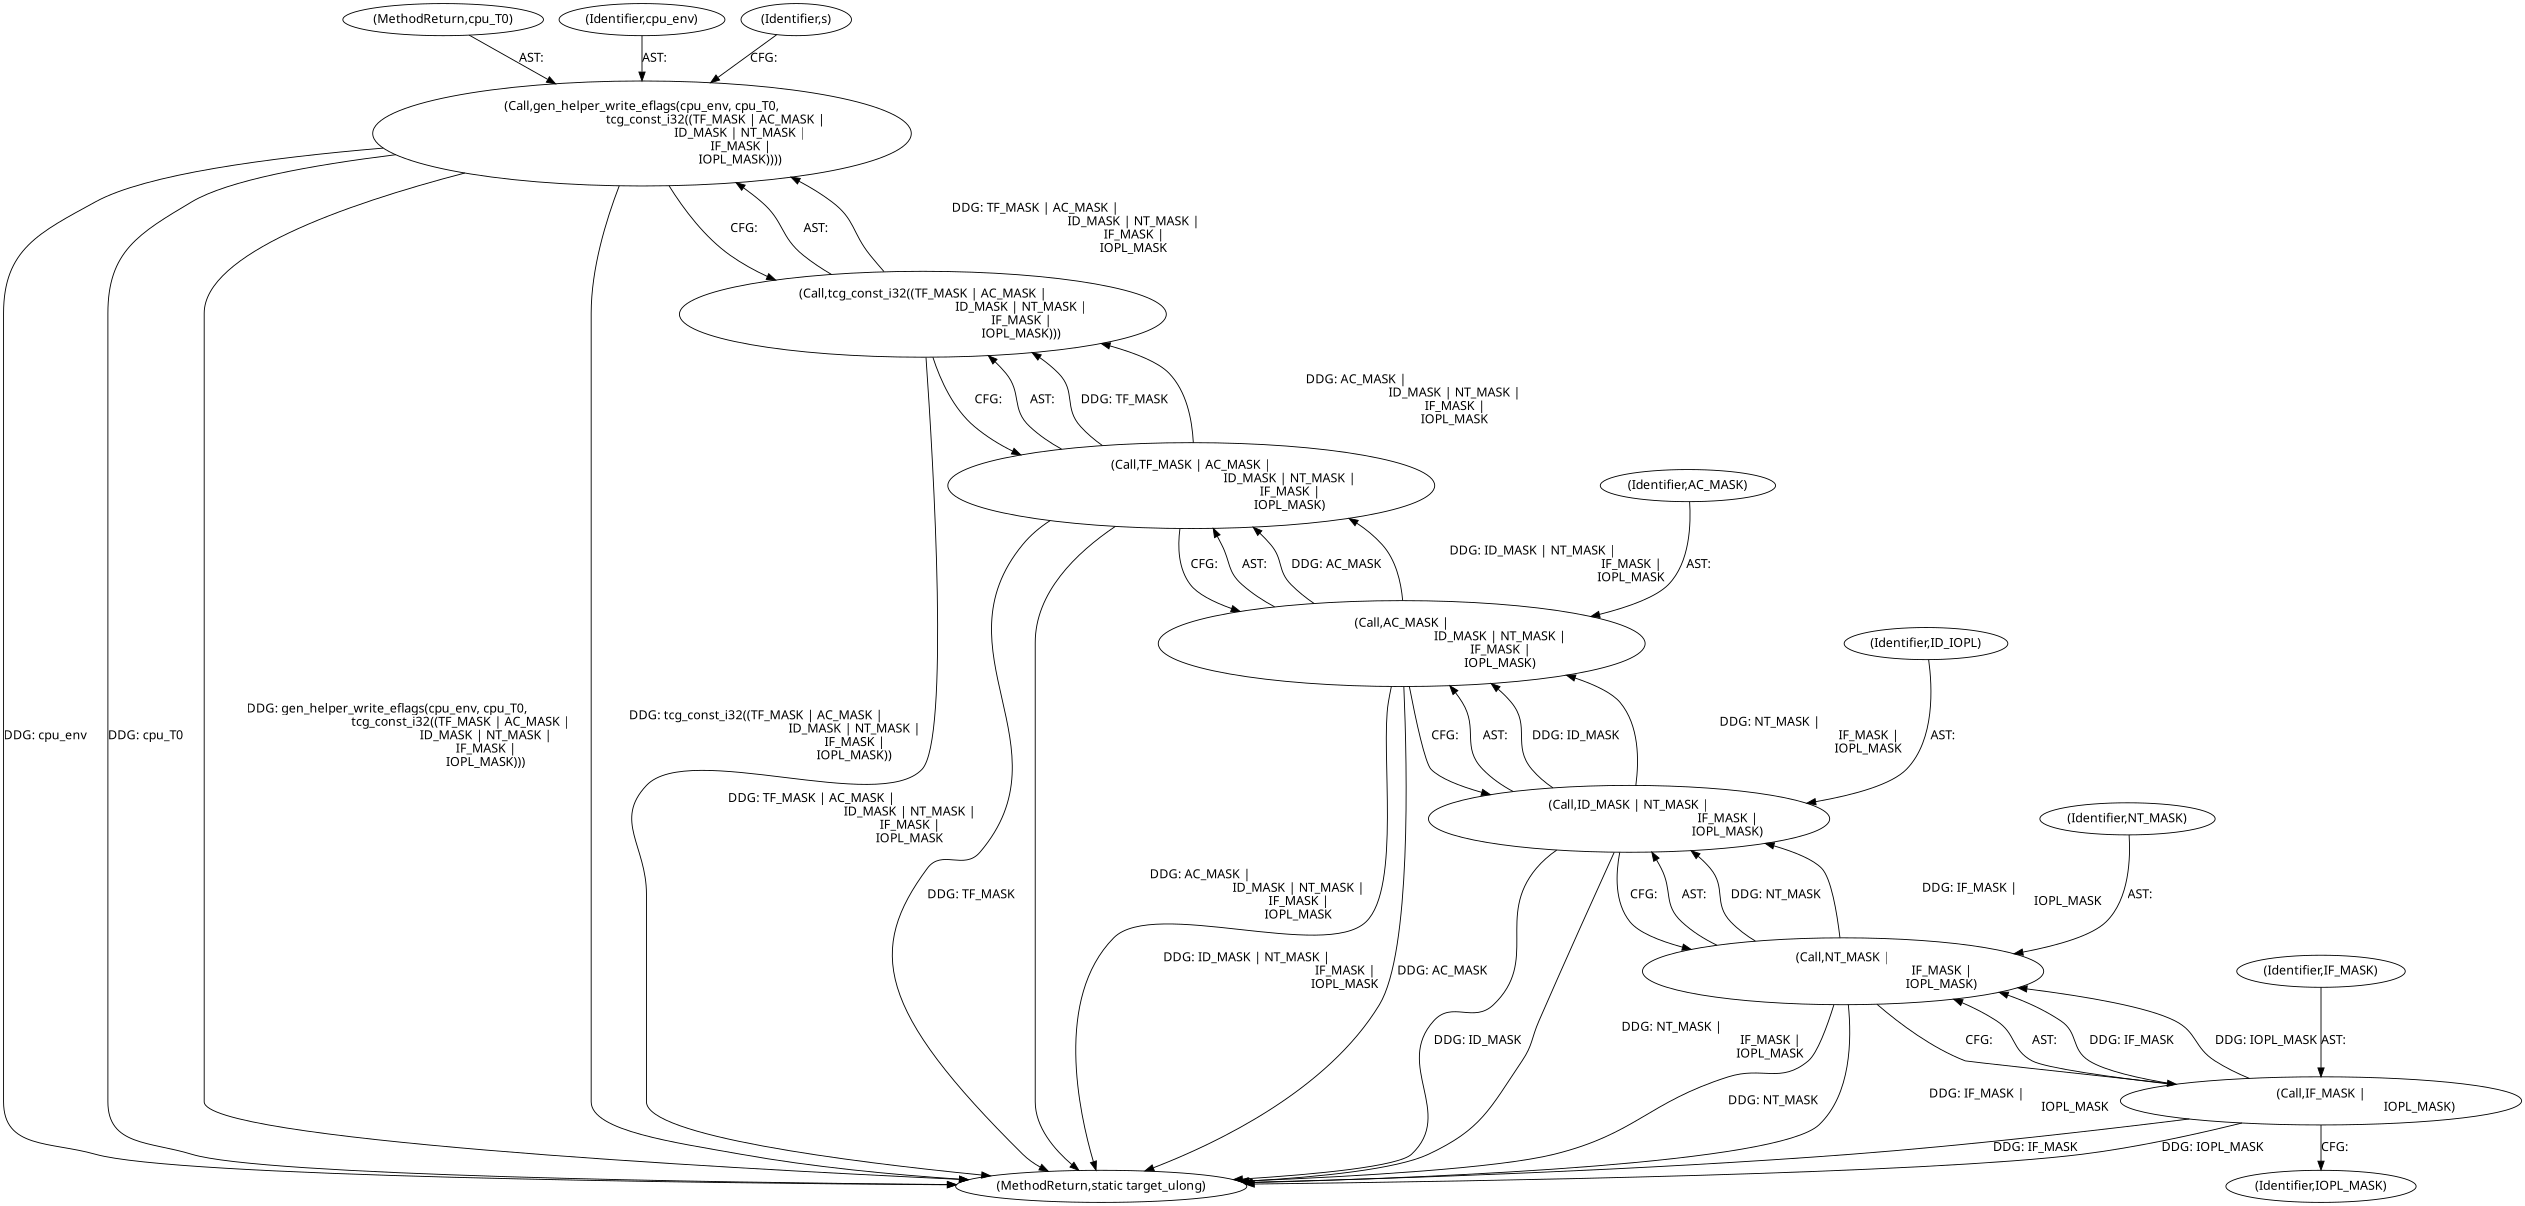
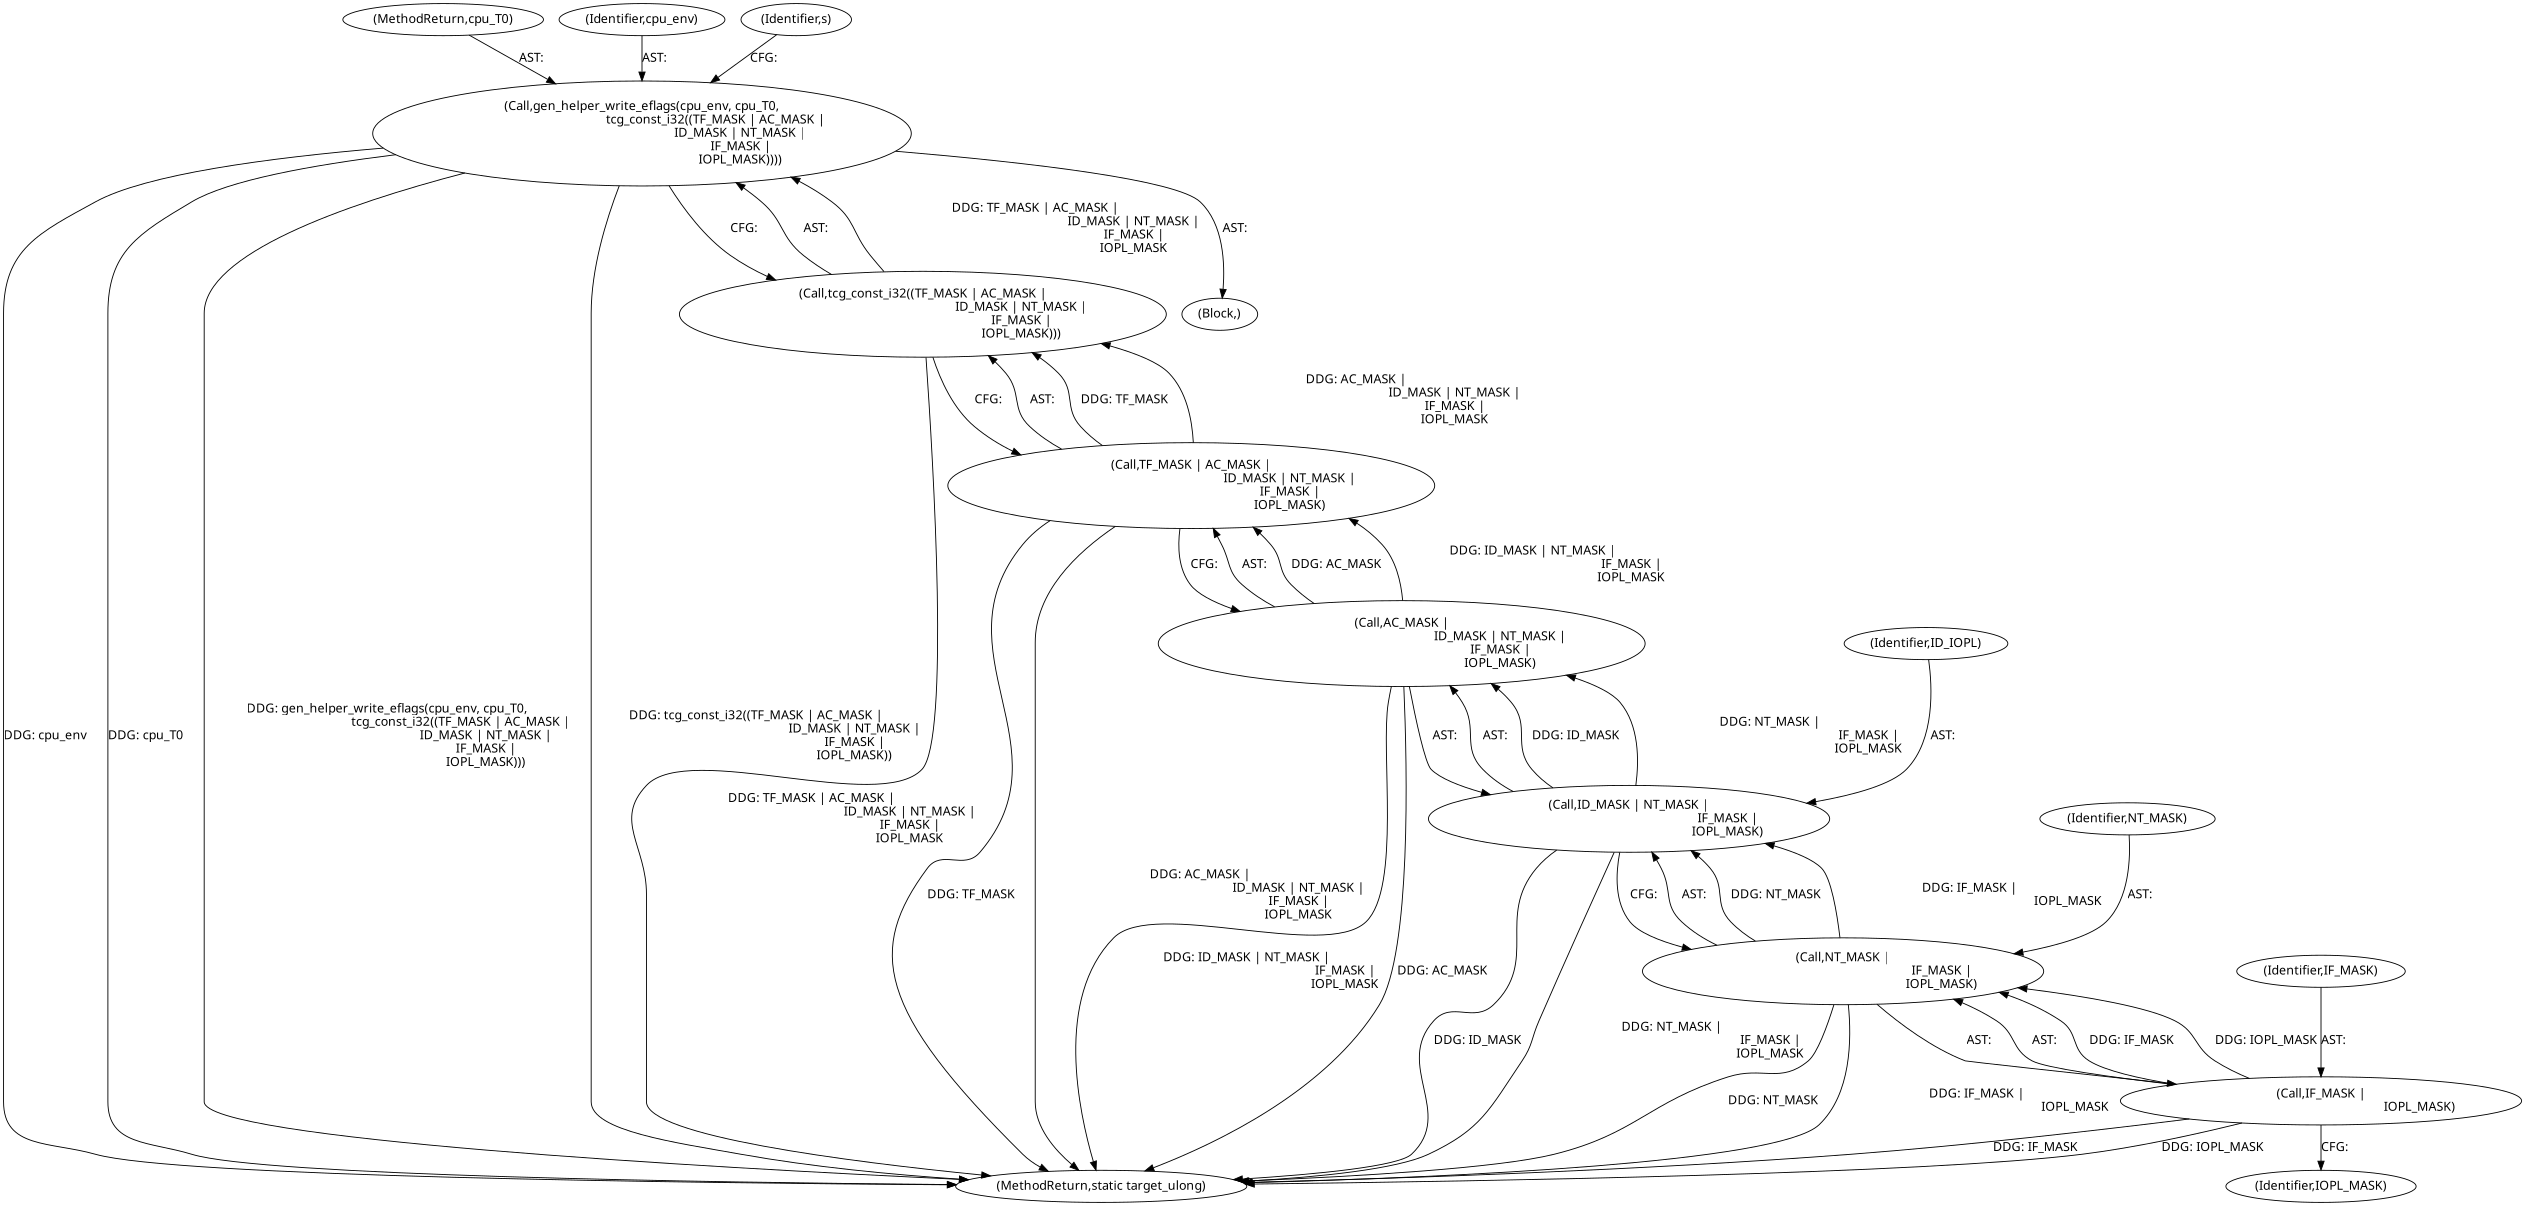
node "(Block,)": added
node "(Identifier,AC_MASK)": removed
edge "(Call,AC_MASK | ID_MASK | NT_MASK | IF_MASK | IOPL_MASK)" -> "(Call,ID_MASK | NT_MASK | IF_MASK | IOPL_MASK)": label "CFG: " -> "AST: "
edge "(Call,NT_MASK | IF_MASK | IOPL_MASK)" -> "(Call,IF_MASK | IOPL_MASK)": label "CFG: " -> "AST: "
